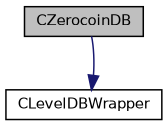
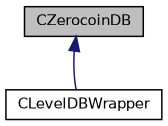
edge "CZerocoinDB" -> "CLevelDBWrapper": reversed
